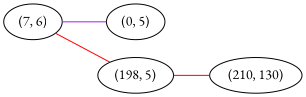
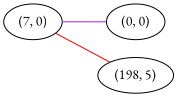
node "(7, 6)": label "(7, 6)" -> "(7, 0)"
node "(0, 5)": label "(0, 5)" -> "(0, 0)"
node "(210, 130)": removed
